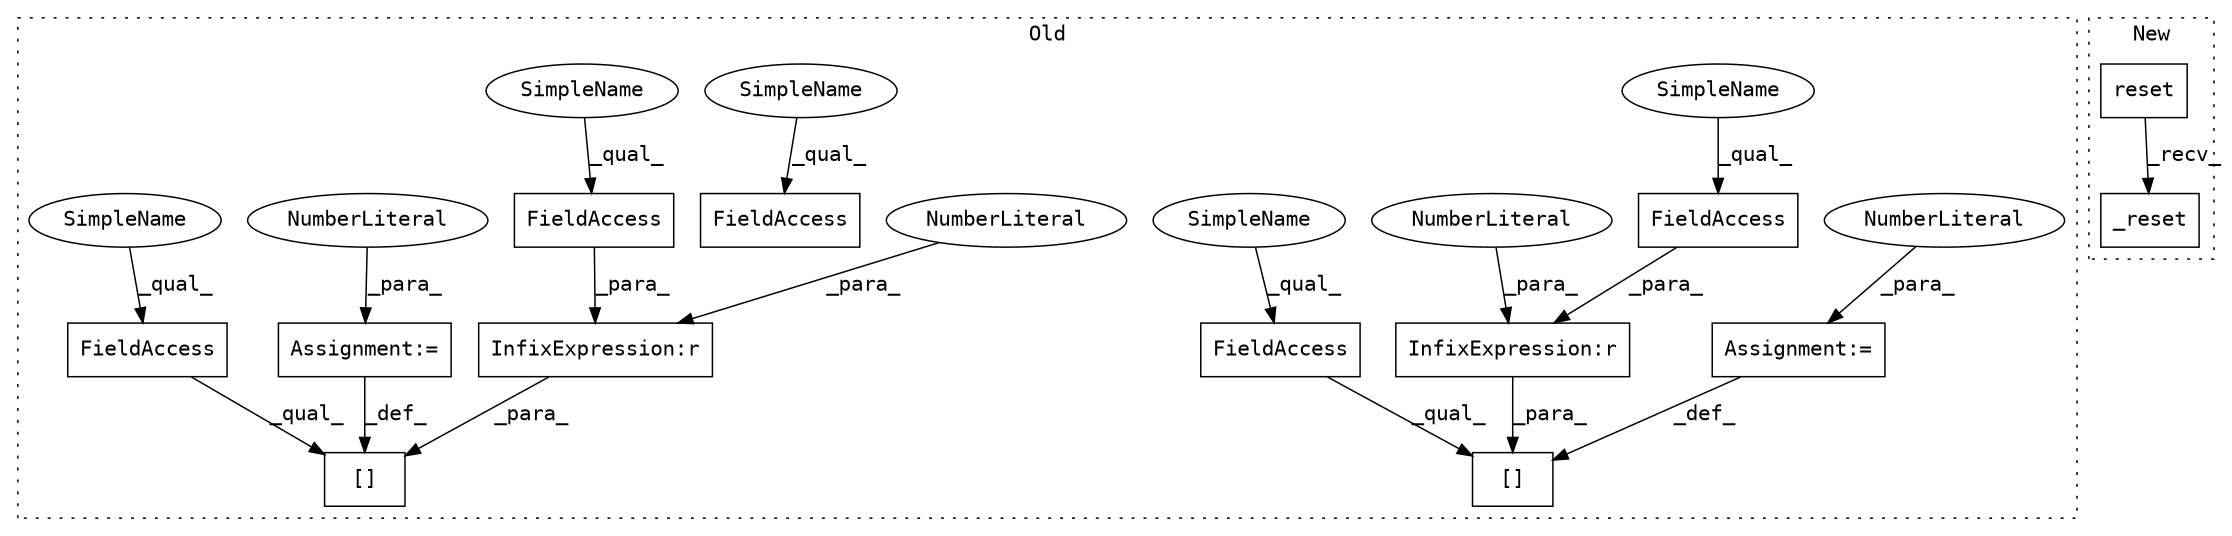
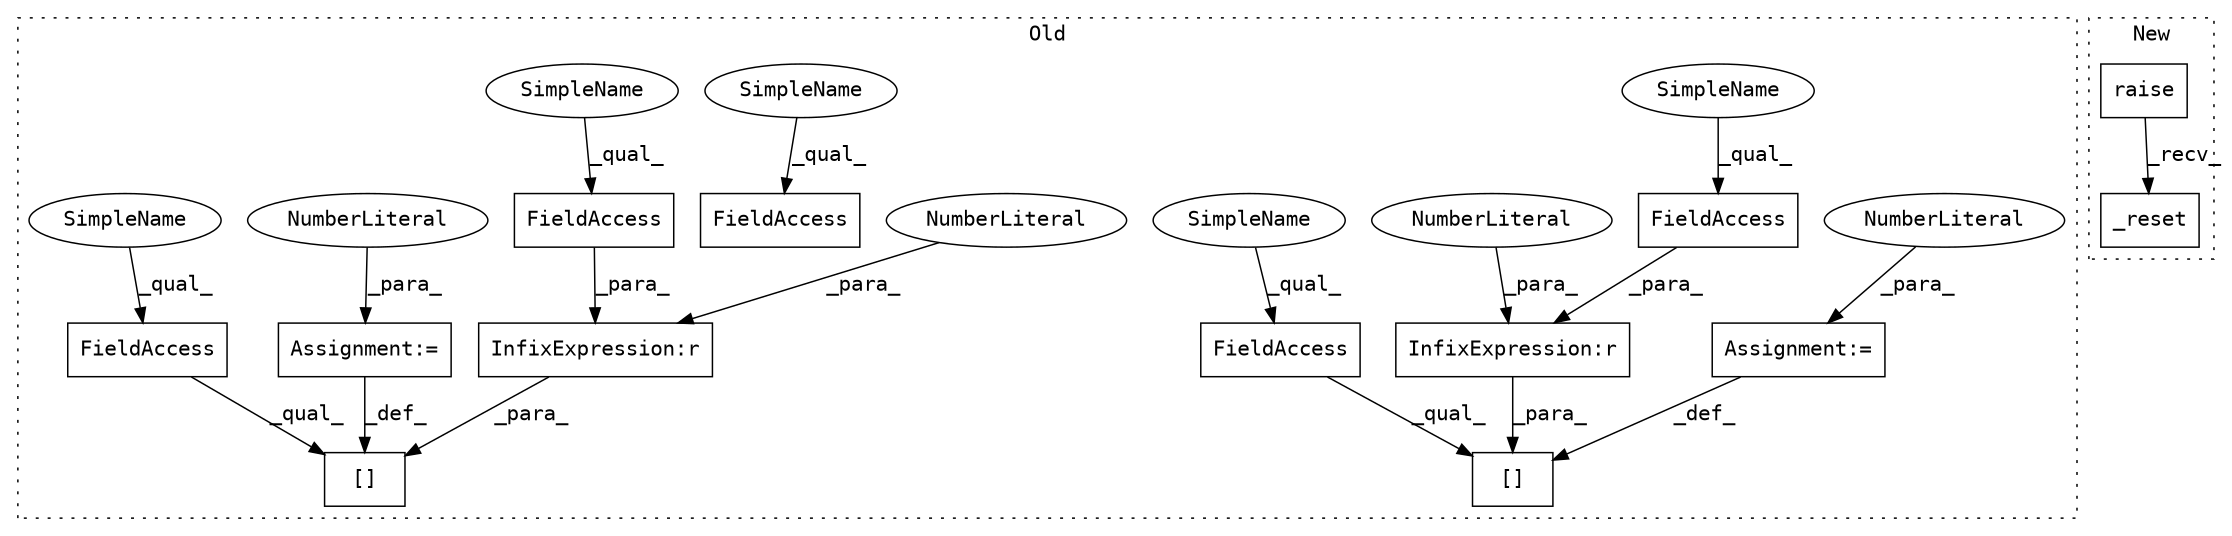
node "reset": label "reset" -> "raise"
